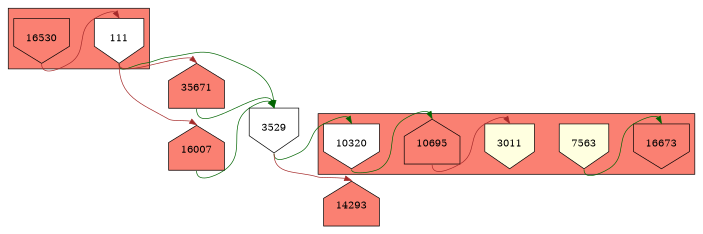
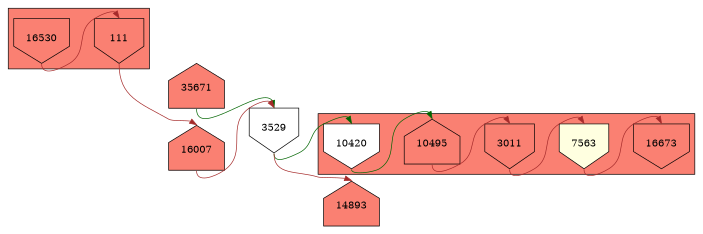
node "111": fillcolor white -> salmon
edge "111" -> "3529": removed
edge "111" -> "35671": removed
node "10320": label "10320" -> "10420"
node "10695": label "10695" -> "10495"
node "3011": fillcolor lightyellow -> salmon
edge "16007" -> "3529": color darkgreen -> brown
edge "7563" -> "16673": color darkgreen -> brown
edge "3011" -> "7563": added
node "14293": label "14293" -> "14893"
